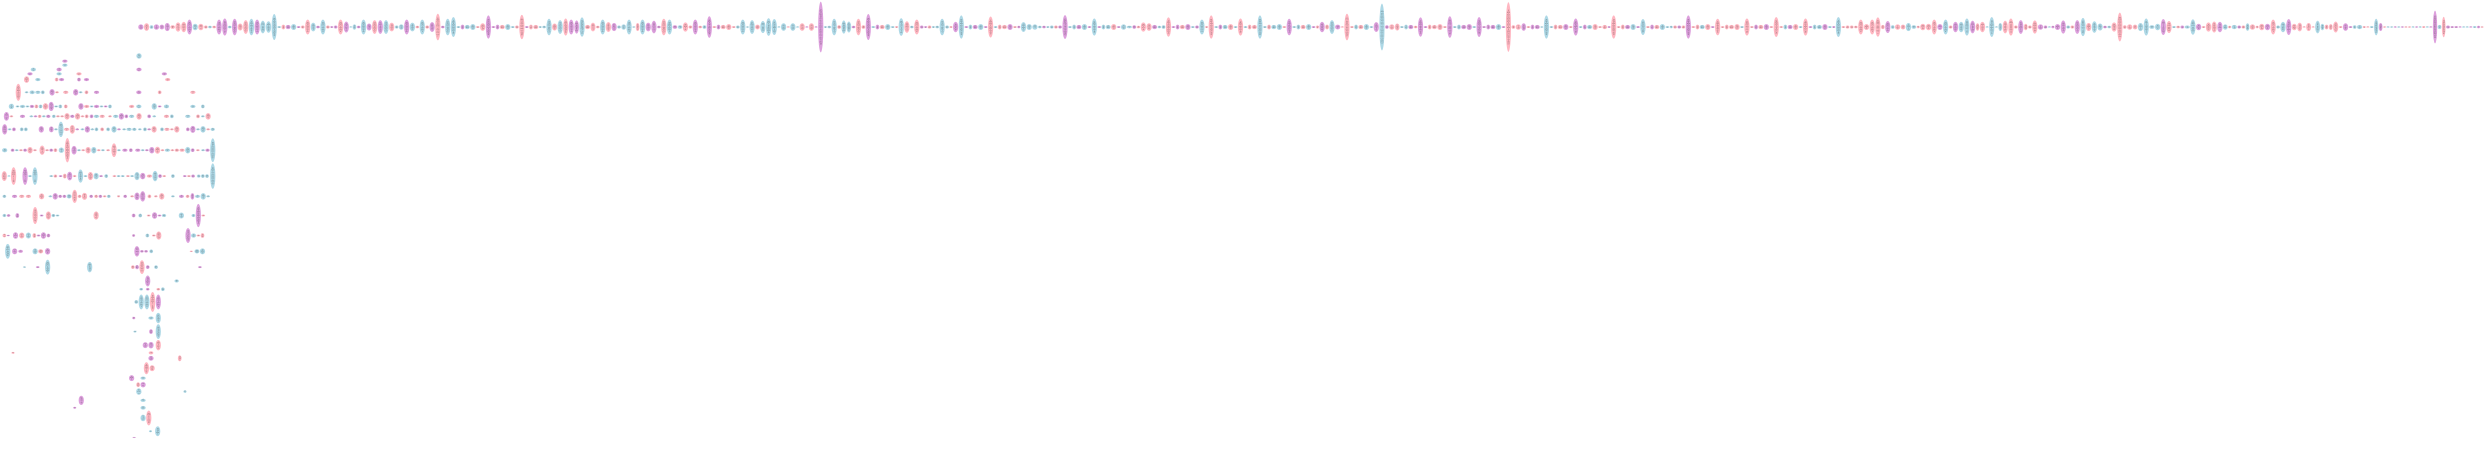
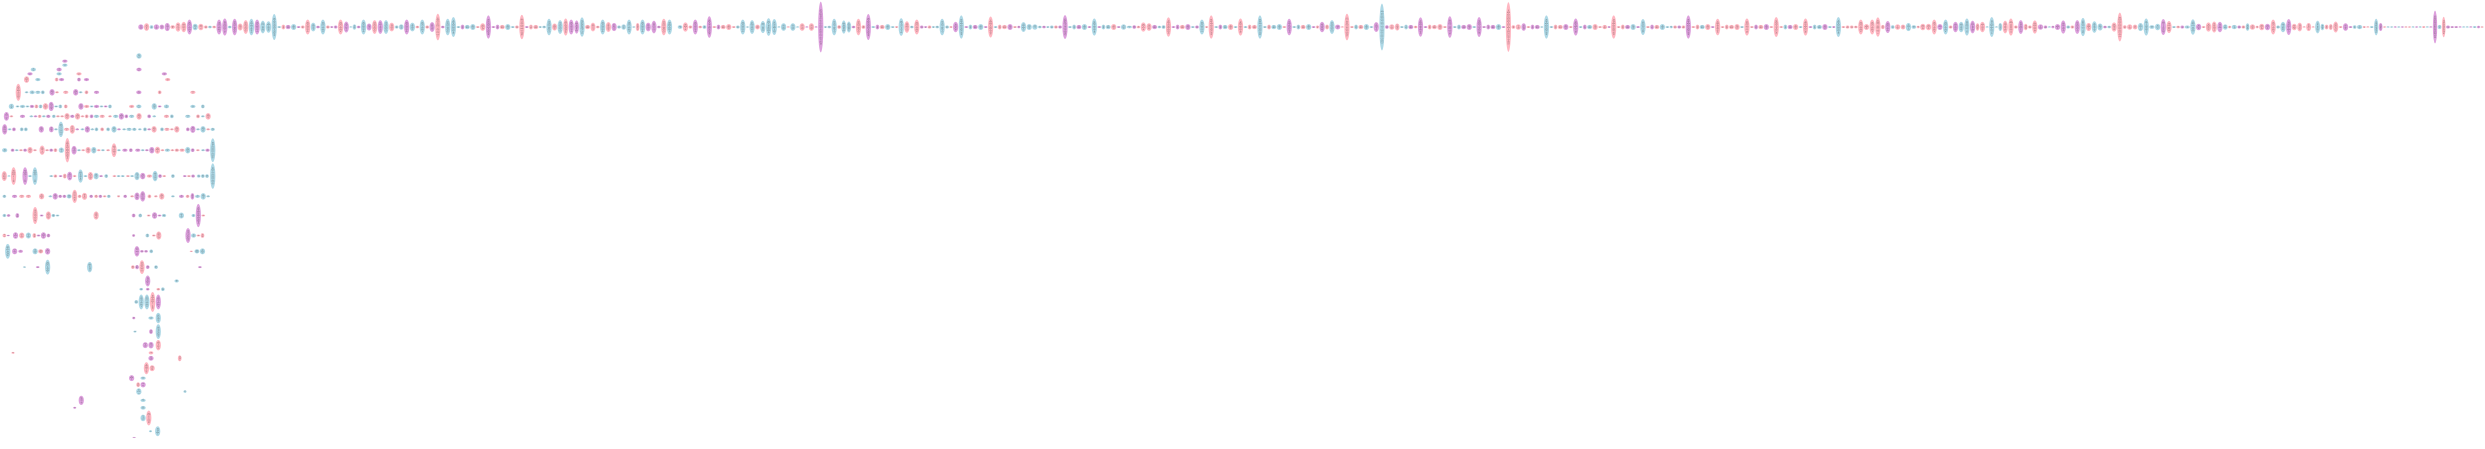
node "# 0x1a82 JUMPDEST PUSHX BitData PUSHX BitData AND JUMP": removed
